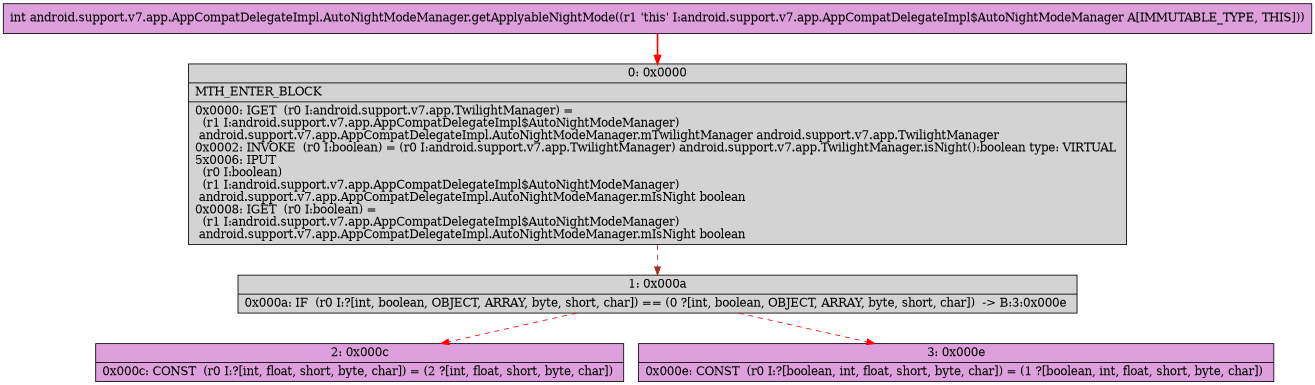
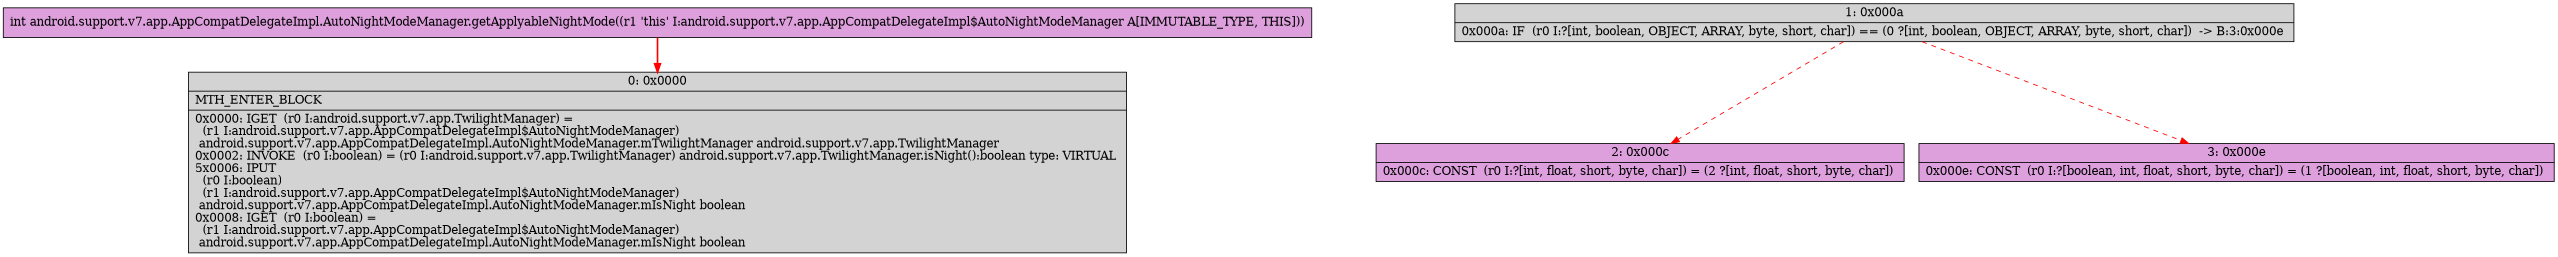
edge "0: 0x0000" -> "1: 0x000a": removed
